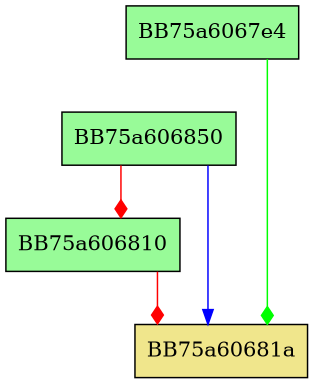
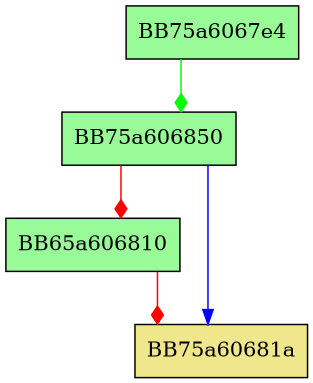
edge "BB75a6067e4" -> "BB75a60681a": now "BB75a6067e4" -> "BB75a606850"
node "BB75a606810": label "BB75a606810" -> "BB65a606810"
